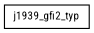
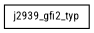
node "j1939_gfi2_typ": label "j1939_gfi2_typ" -> "j2939_gfi2_typ"
